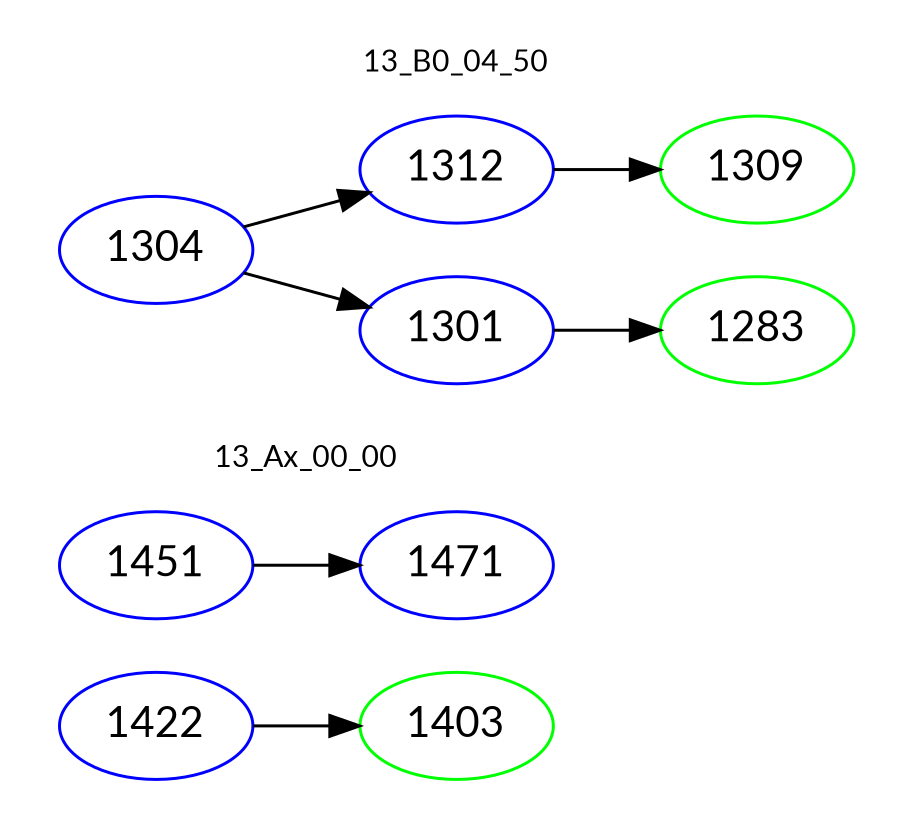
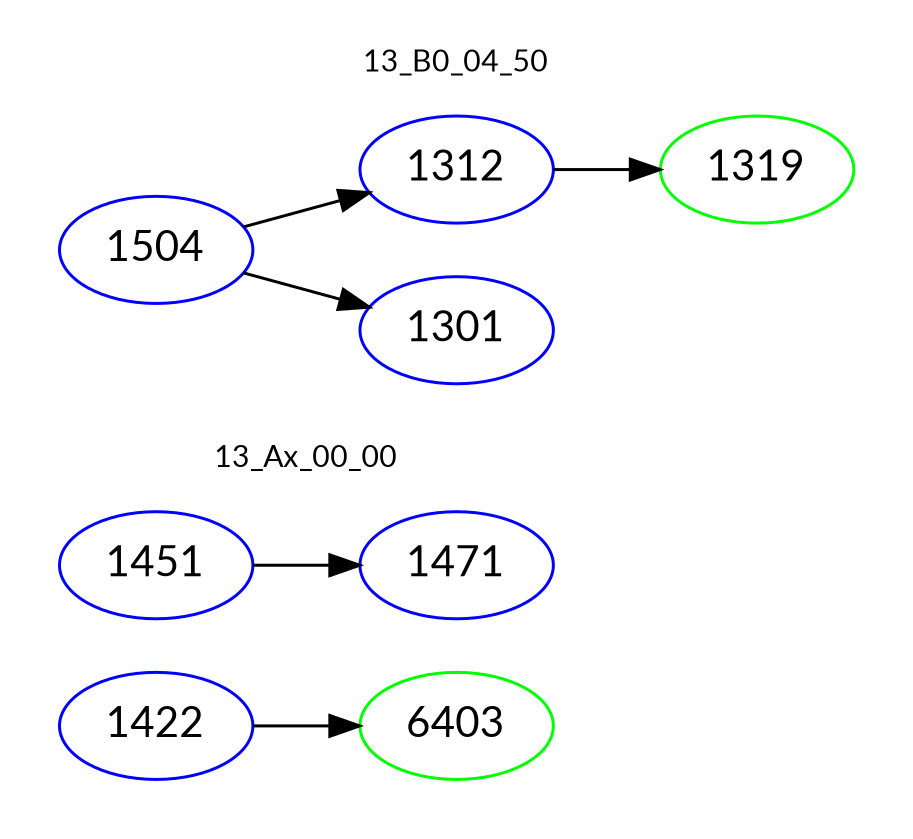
node "1309": label "1309" -> "1319"
node "1304": label "1304" -> "1504"
node "1283": removed
node "1403": label "1403" -> "6403"
